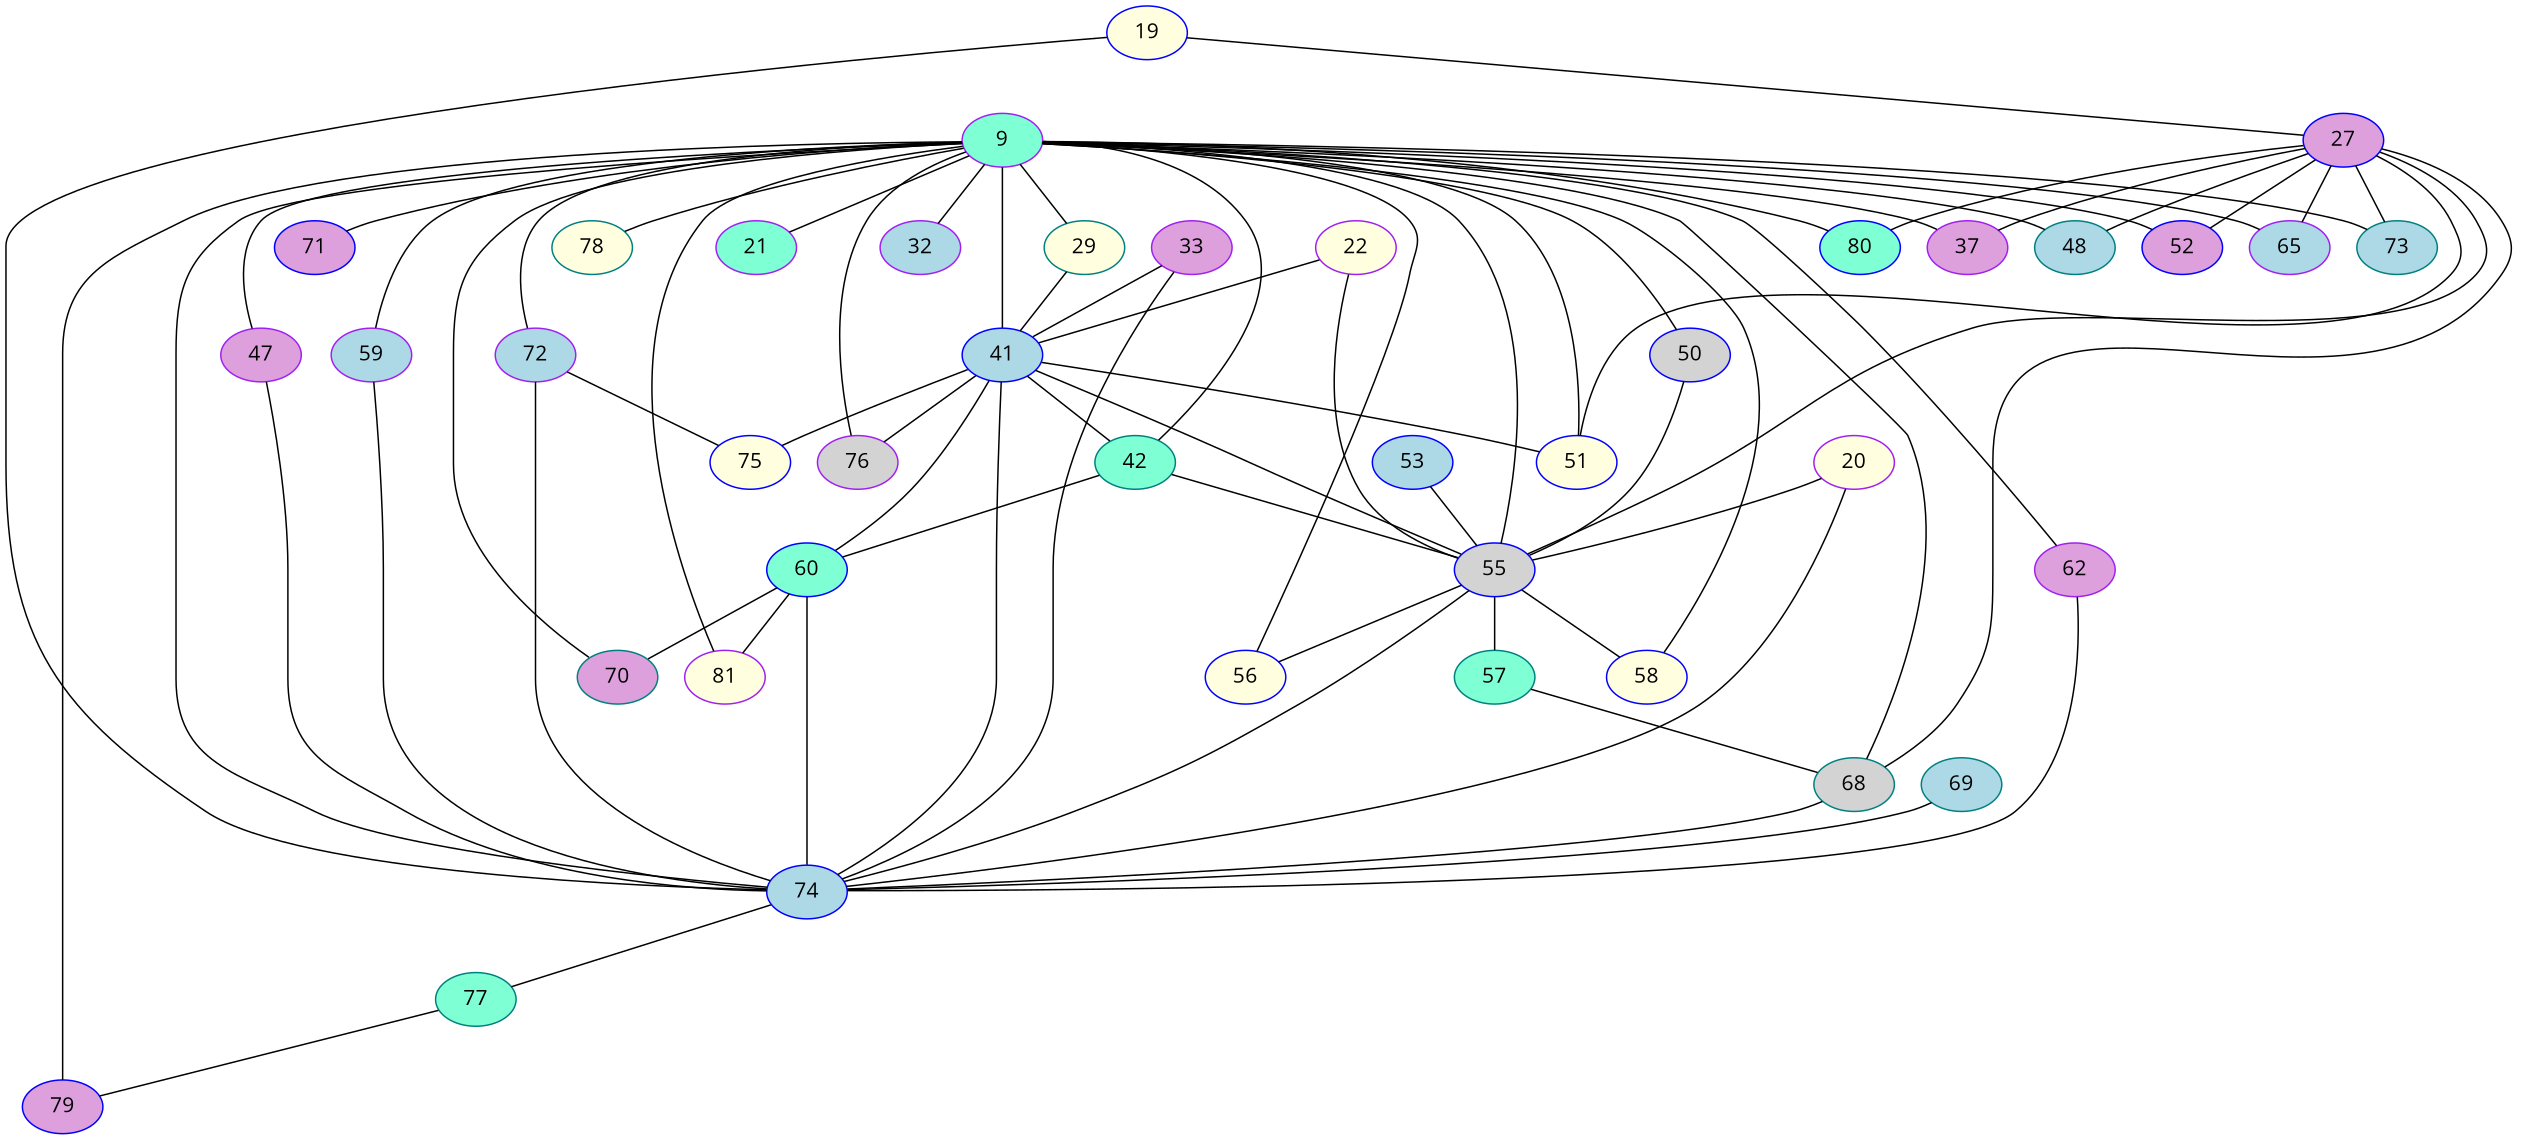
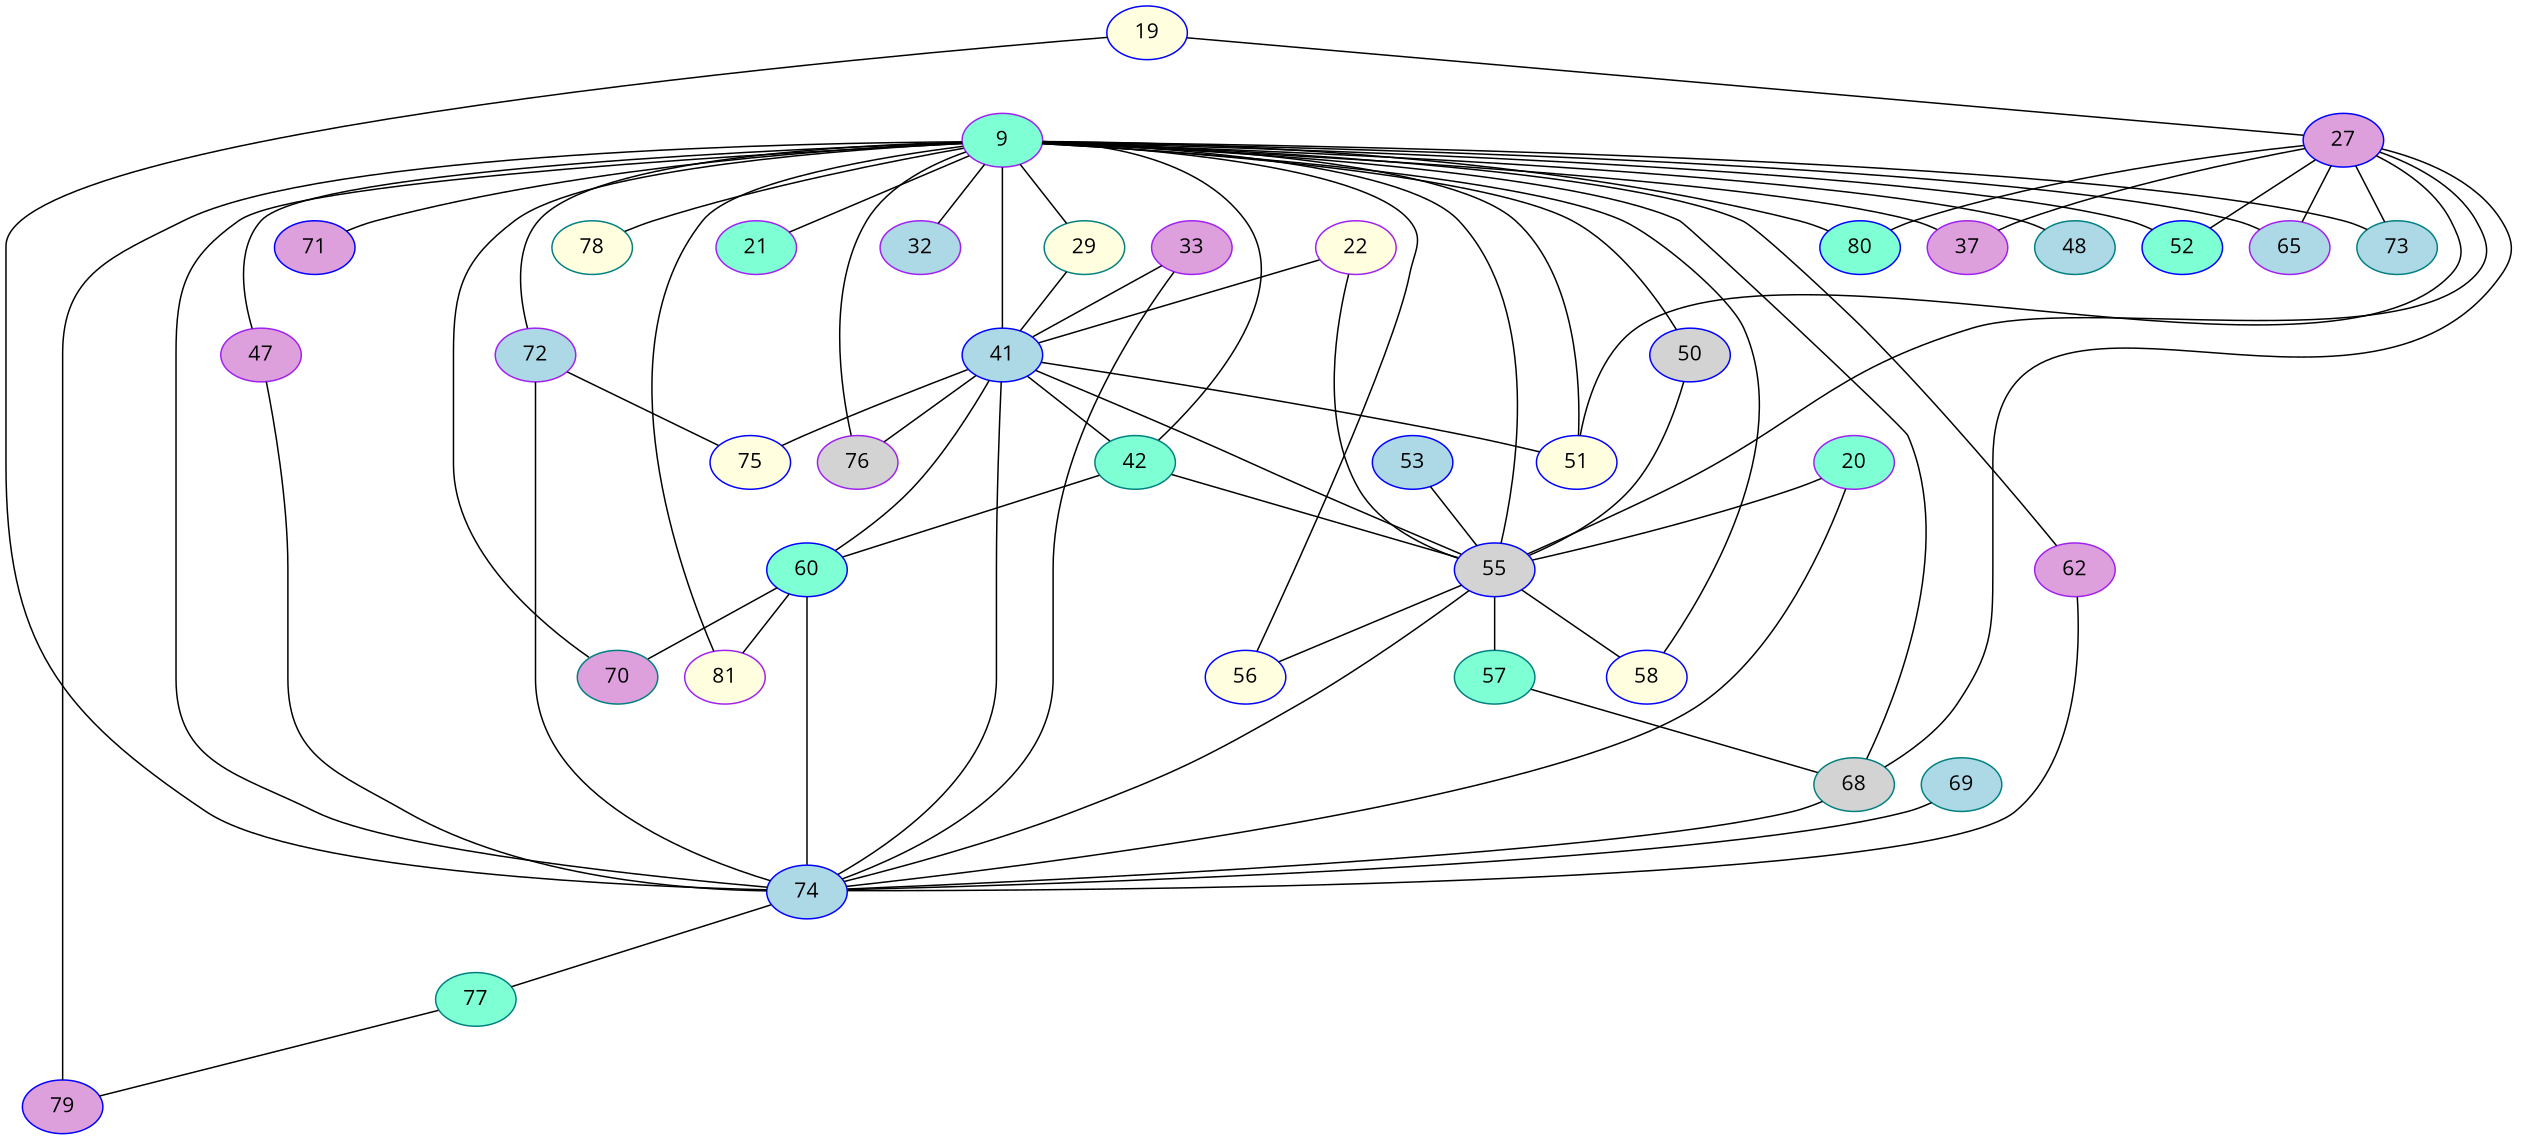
edge "27" -- "48": removed
node "52": fillcolor plum -> aquamarine
node "59": removed
node "20": fillcolor lightyellow -> aquamarine
